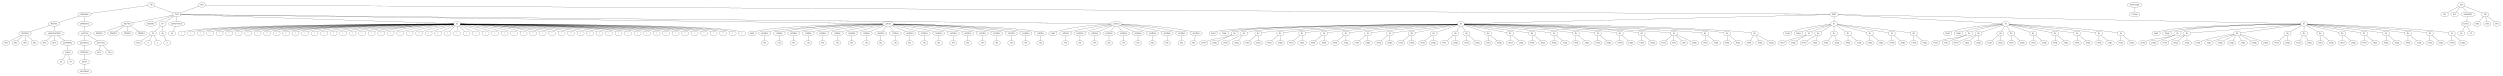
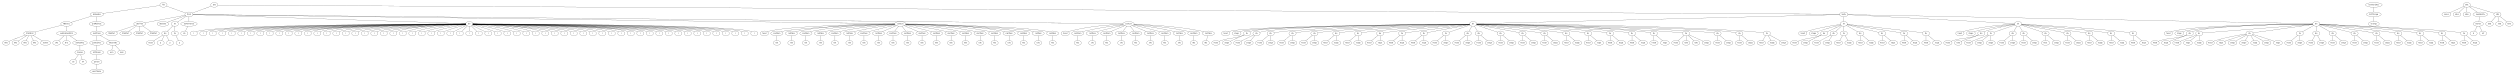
node "revisionDesc": added
node "name": added
node "author": added
